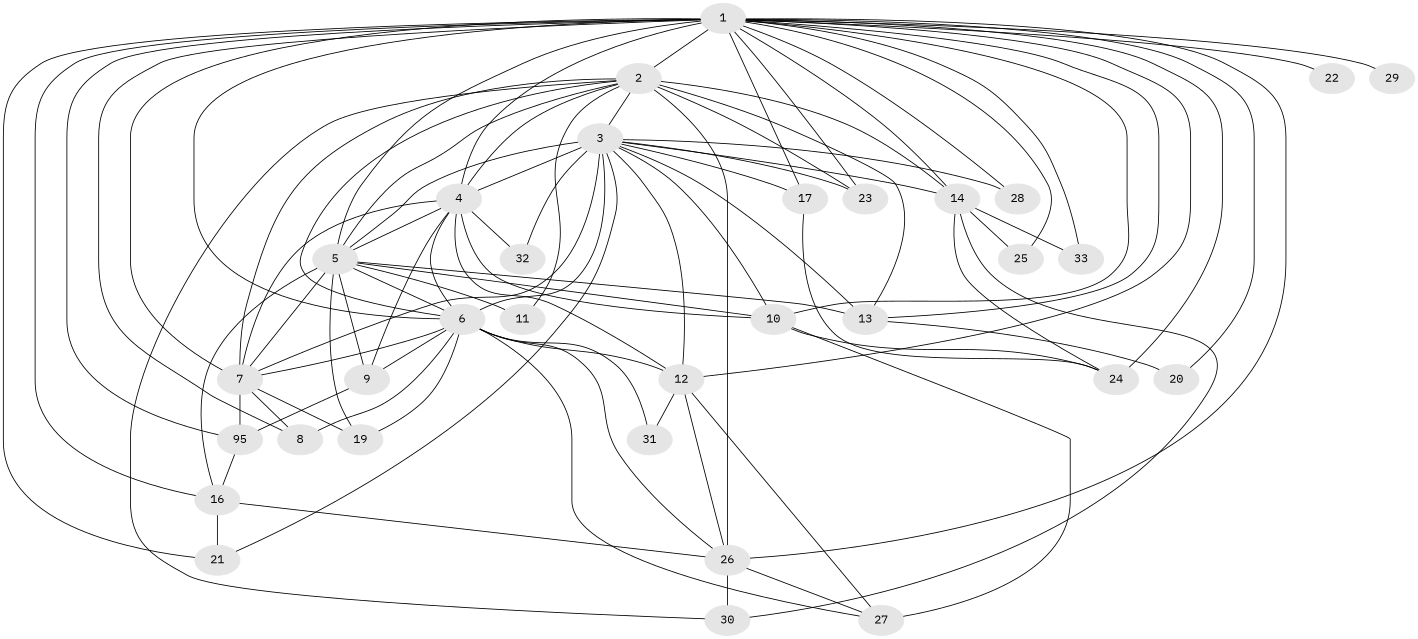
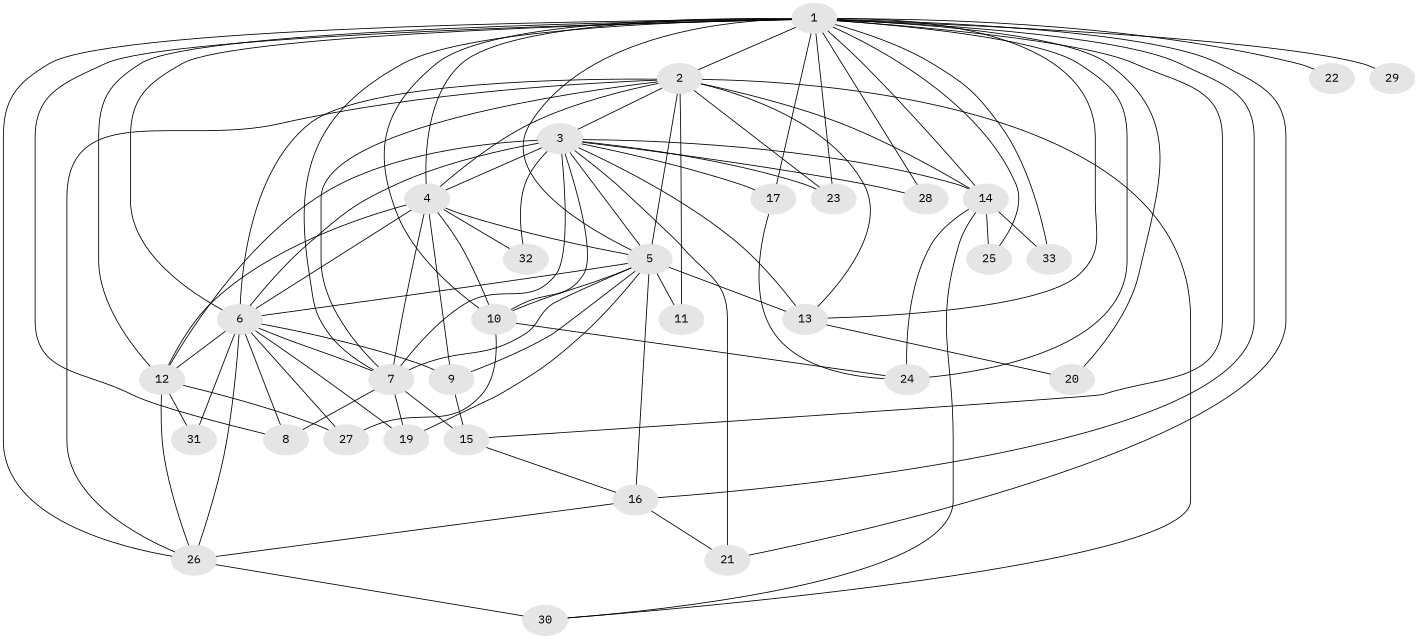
node "95": label "95" -> "15"
edge "26" -- "27": removed
